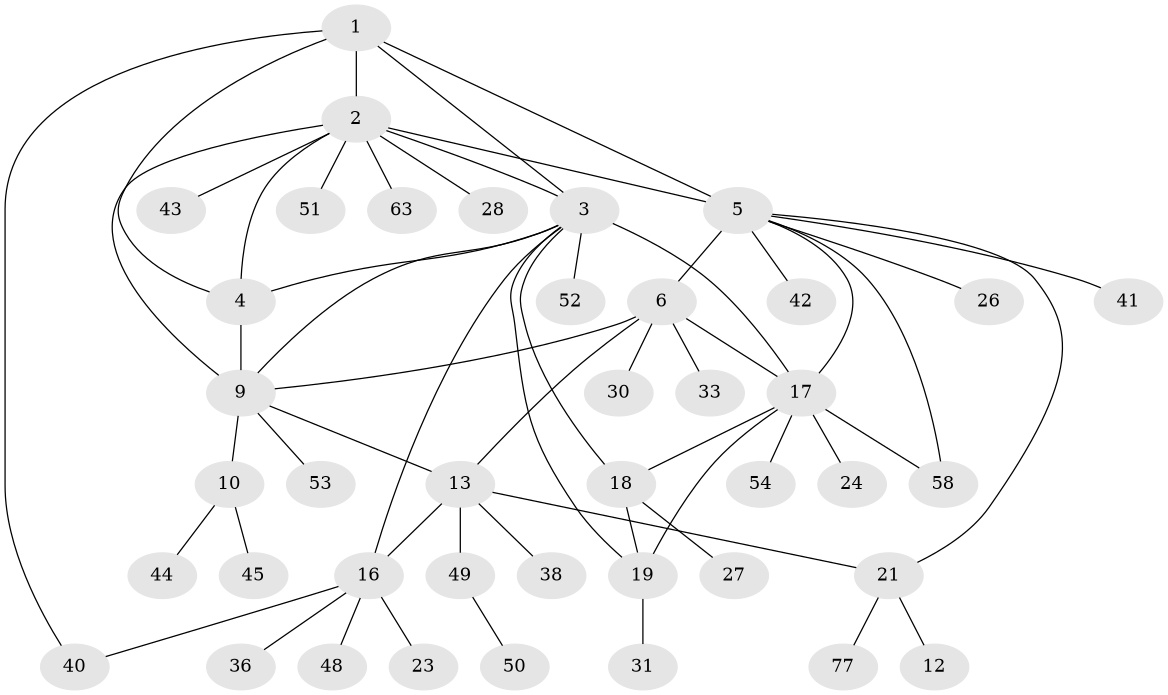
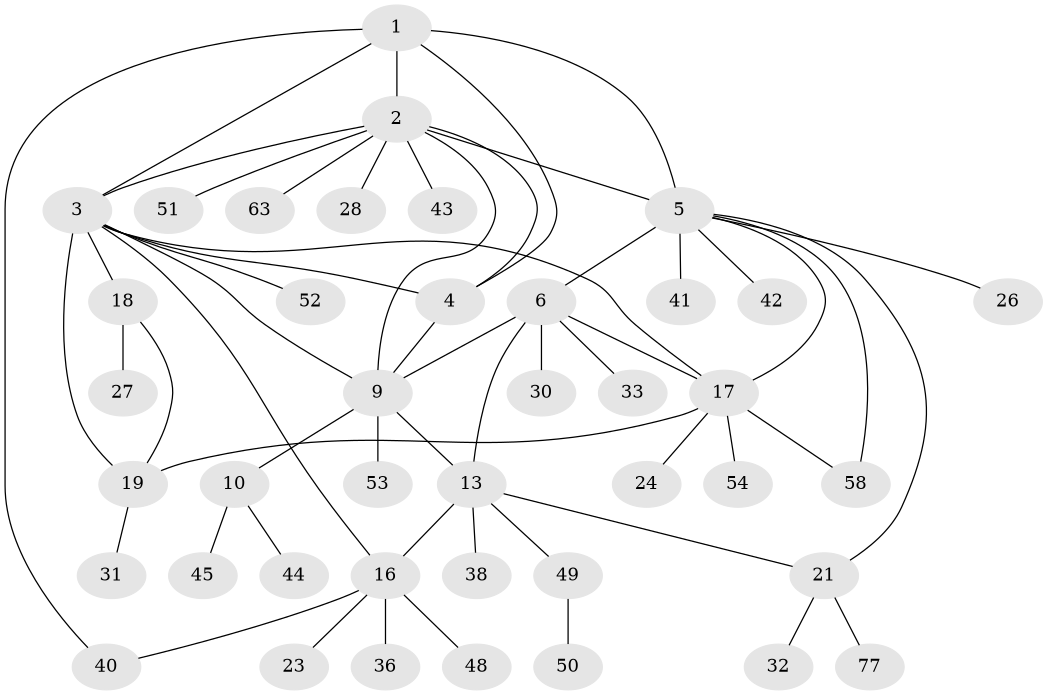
edge "17" -- "18": removed
node "12": label "12" -> "32"
